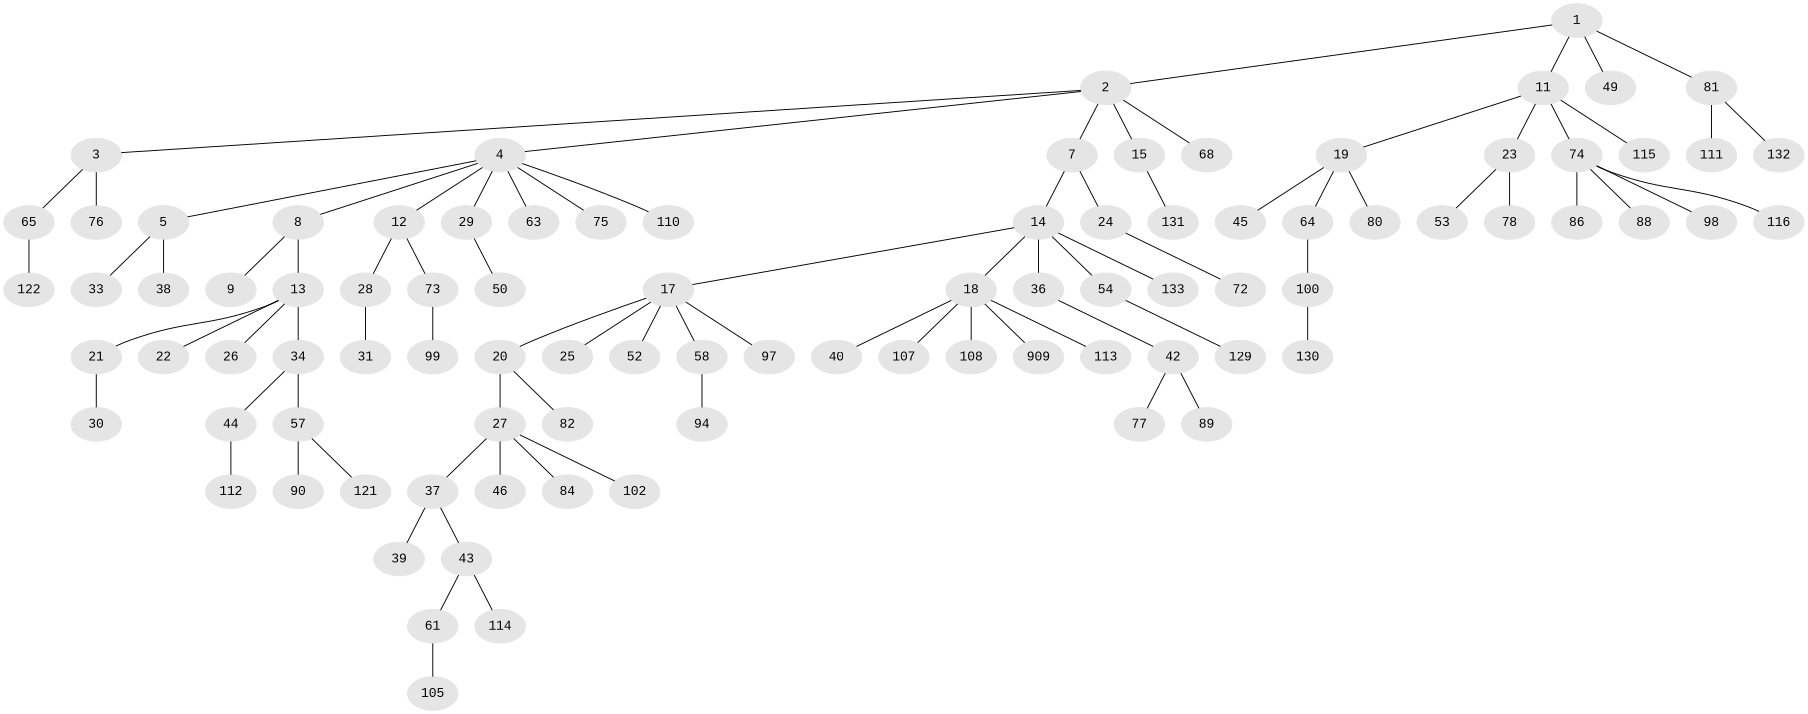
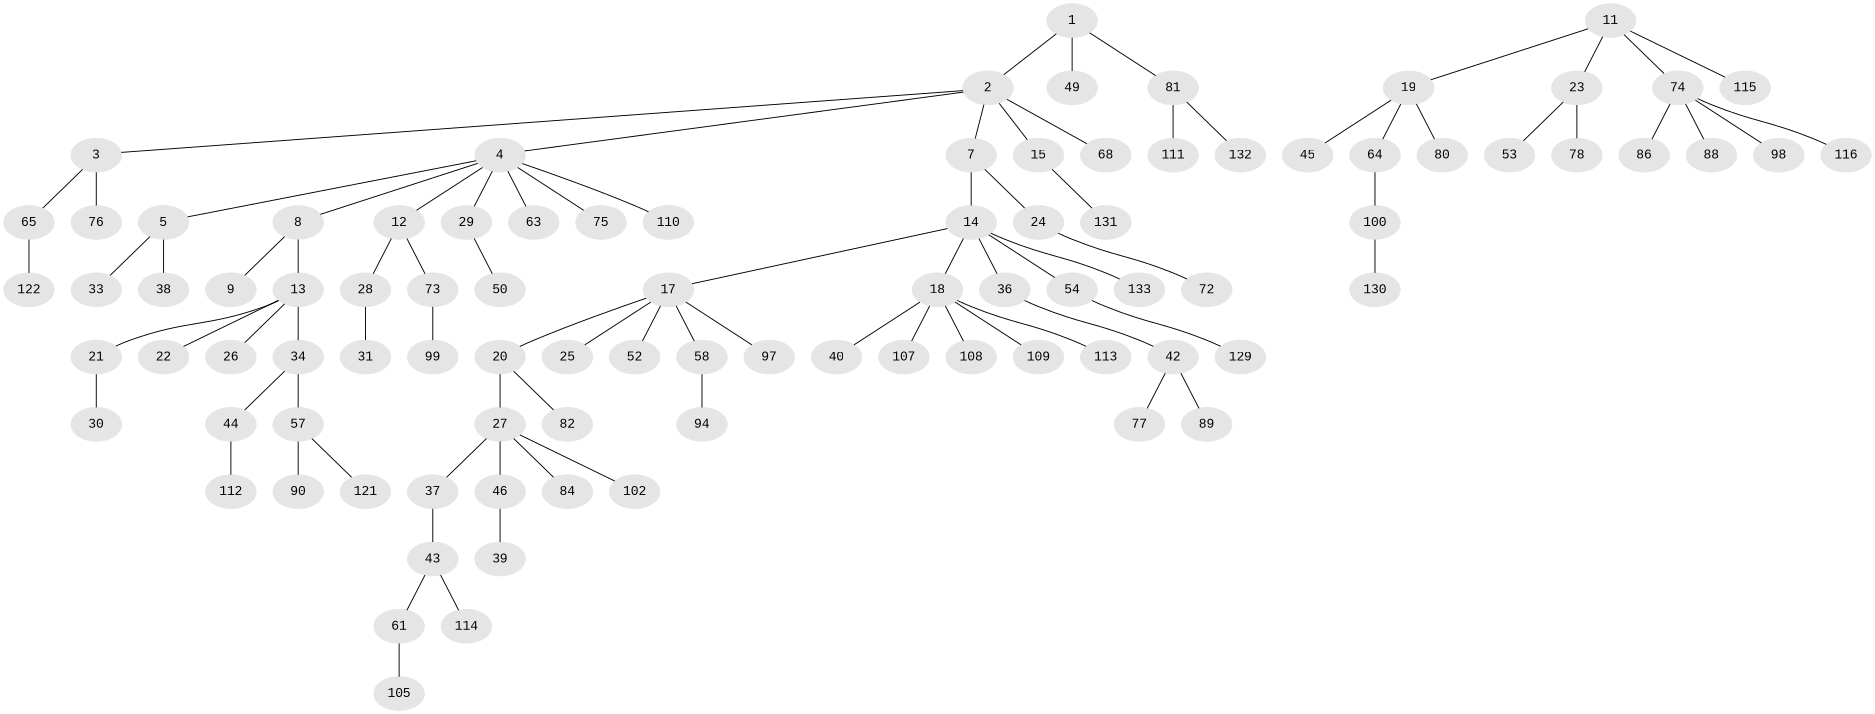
edge "1" -- "11": removed
node "909": label "909" -> "109"
edge "37" -- "39": now "46" -- "39"
